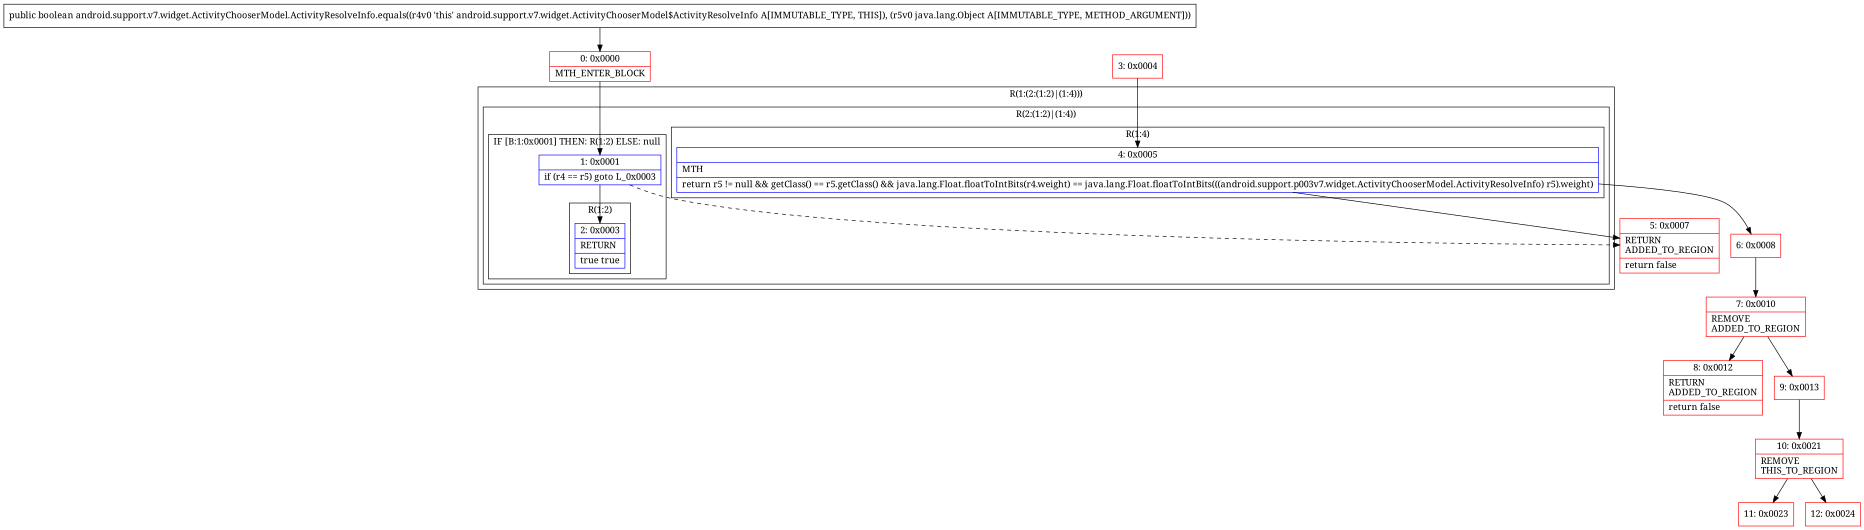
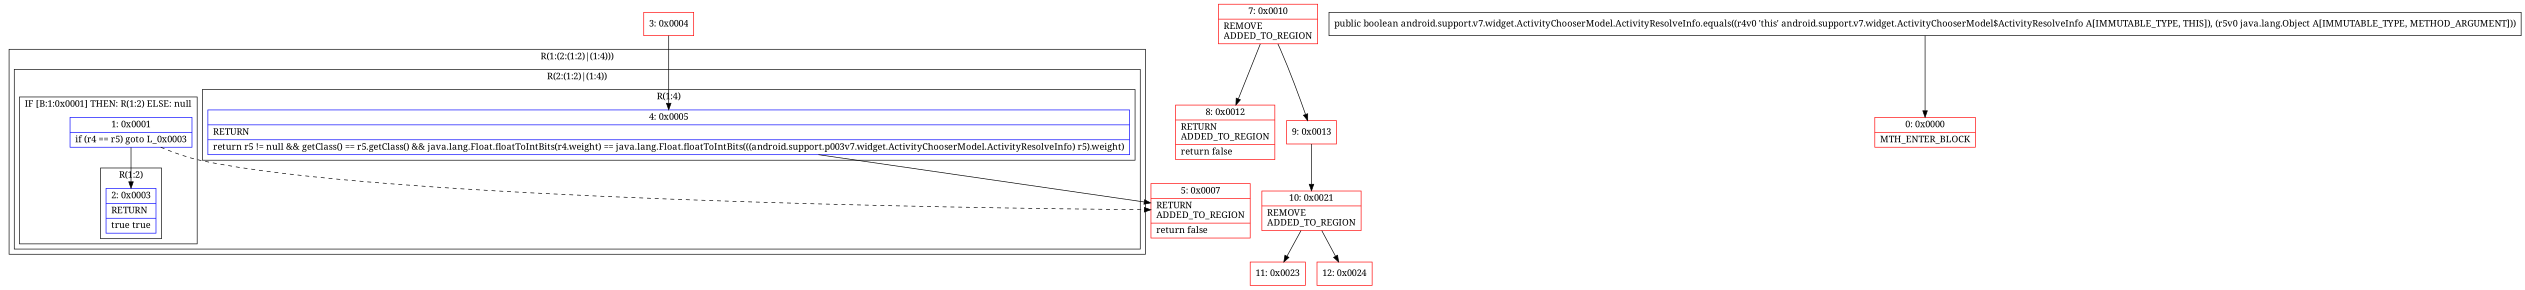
edge "0: 0x0000" -> "1: 0x0001": removed
node "4: 0x0005": text "MTH" -> "RETURN"
node "6: 0x0008": removed
node "10: 0x0021": text "THIS_TO_REGION" -> "ADDED_TO_REGION"
